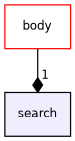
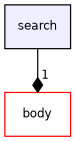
edge "body" -> "search": reversed
